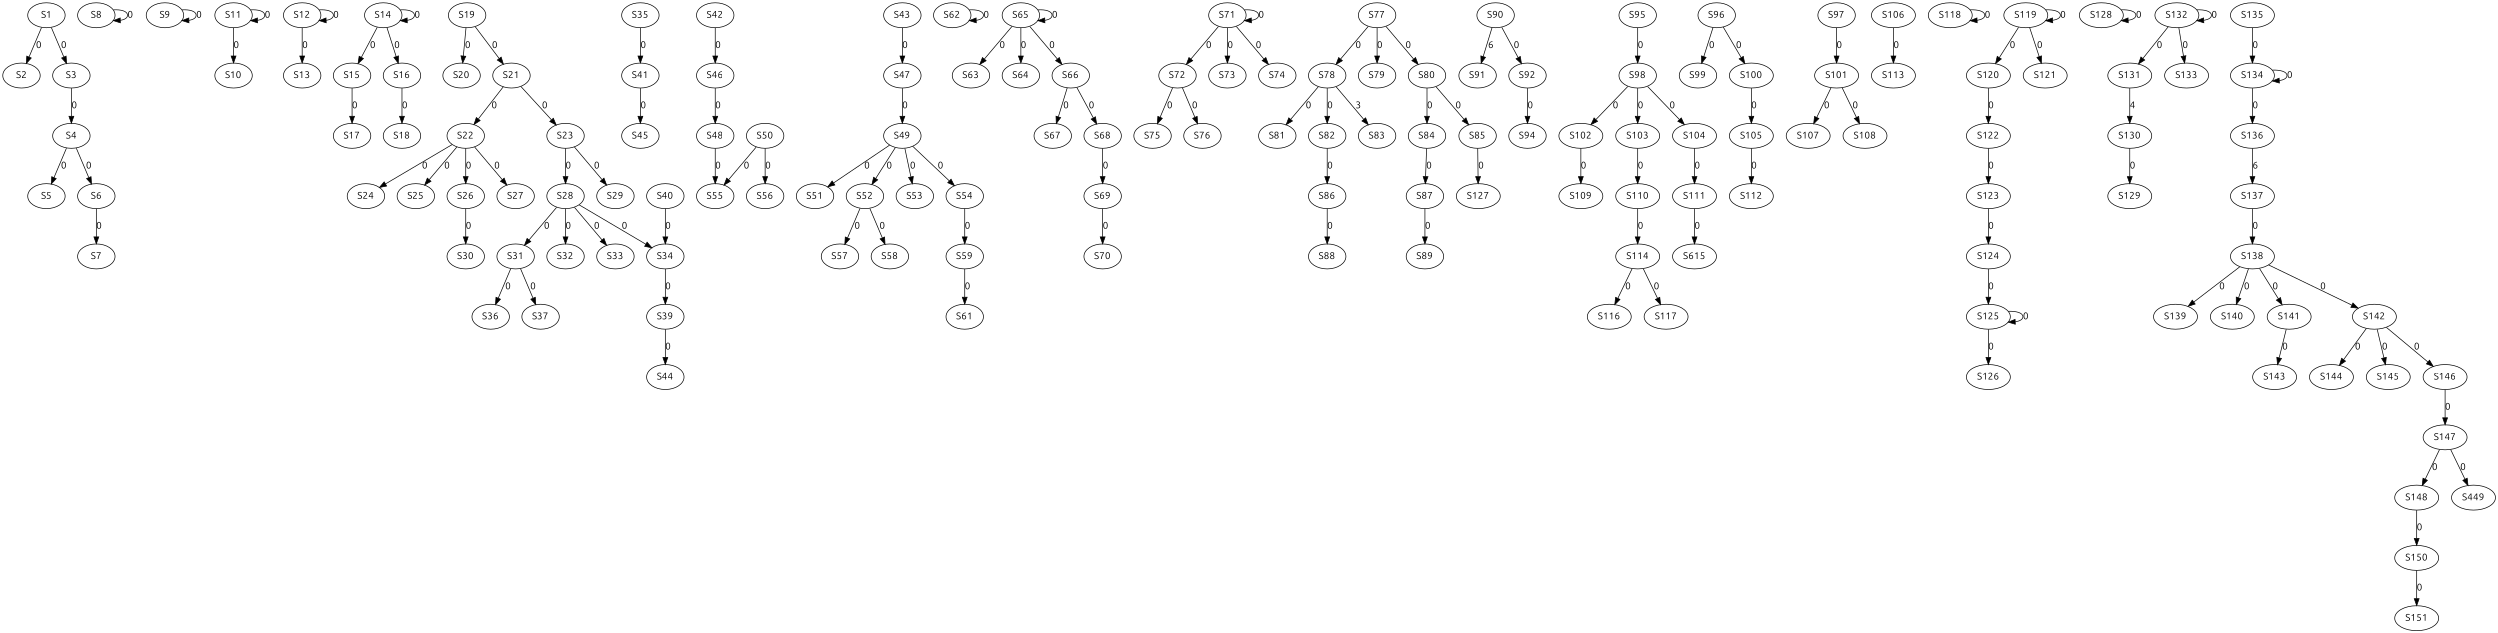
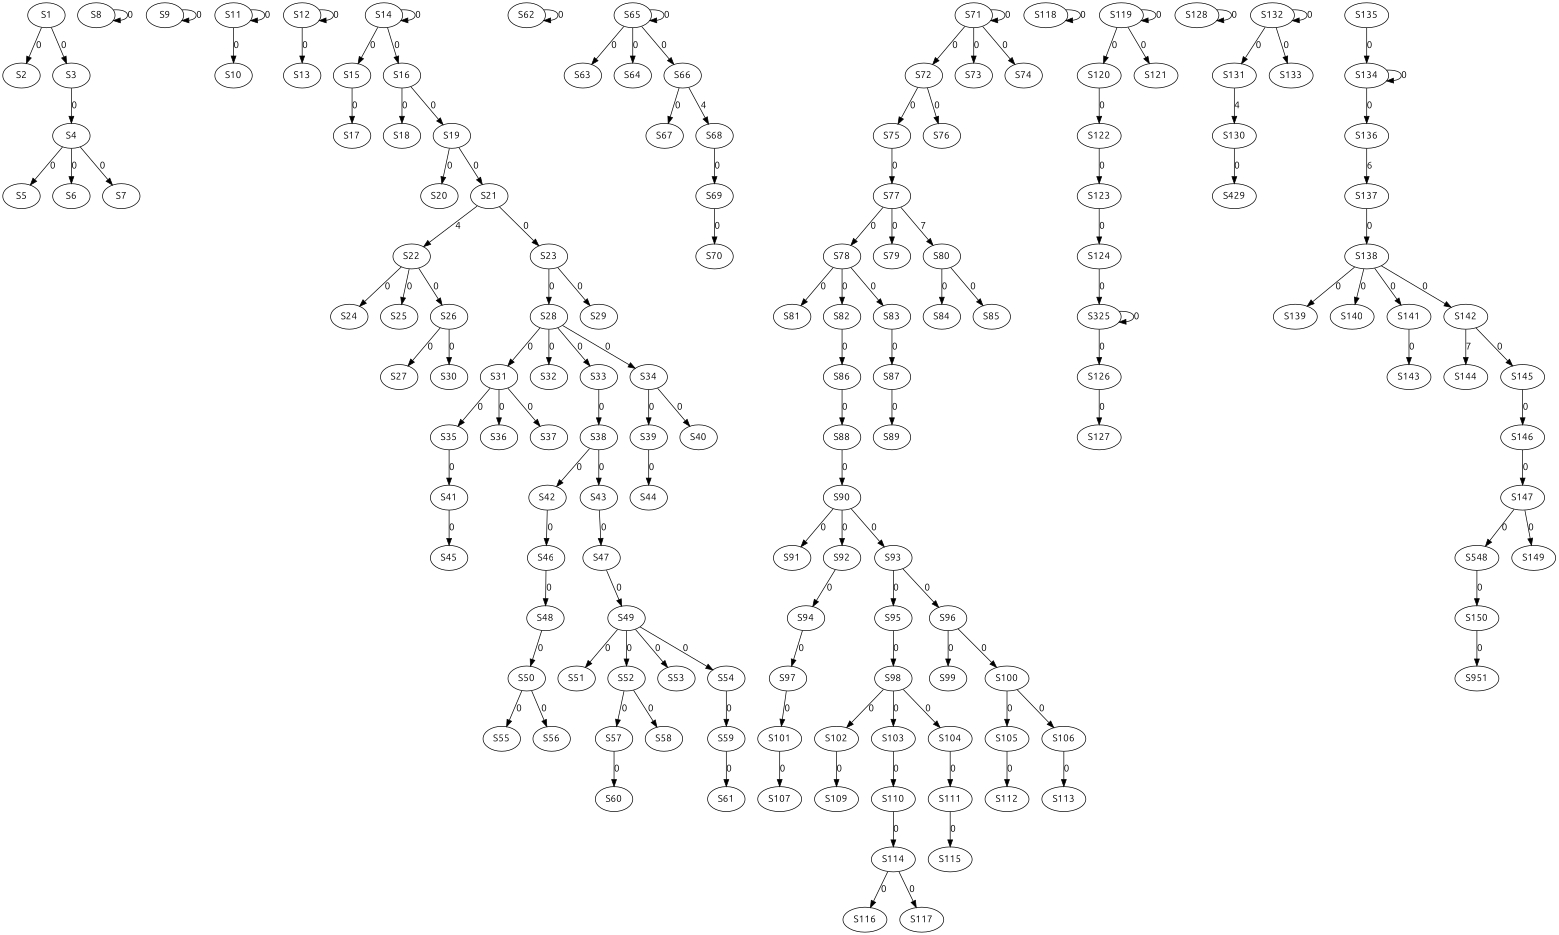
edge "S77" -> "S80": label "0" -> "7"
edge "S90" -> "S91": label "6" -> "0"
edge "S16" -> "S19": added, label "0"
edge "S21" -> "S22": label "0" -> "4"
edge "S66" -> "S68": label "0" -> "4"
edge "S78" -> "S83": label "3" -> "0"
node "S108": removed
edge "S22" -> "S27": now "S26" -> "S27"
edge "S48" -> "S55": now "S48" -> "S50"
edge "S75" -> "S77": added, label "0"
edge "S84" -> "S87": now "S83" -> "S87"
edge "S85" -> "S127": now "S126" -> "S127"
node "S129": label "S129" -> "S429"
edge "S6" -> "S7": now "S4" -> "S7"
edge "S40" -> "S34": reversed
node "S615": label "S615" -> "S115"
node "S125": label "S125" -> "S325"
edge "S142" -> "S146": now "S145" -> "S146"
edge "S142" -> "S144": label "0" -> "7"
edge "S31" -> "S35": added, label "0"
node "S38": added
edge "S88" -> "S90": added, label "0"
node "S148": label "S148" -> "S548"
node "S449": label "S449" -> "S149"
node "S93": added
node "S151": label "S151" -> "S951"
edge "S94" -> "S97": added, label "0"
edge "S100" -> "S106": added, label "0"
node "S60": added
